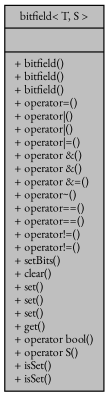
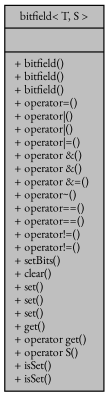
node "bitfield< T, S >": text "+ operator bool()" -> "+ operator get()"
